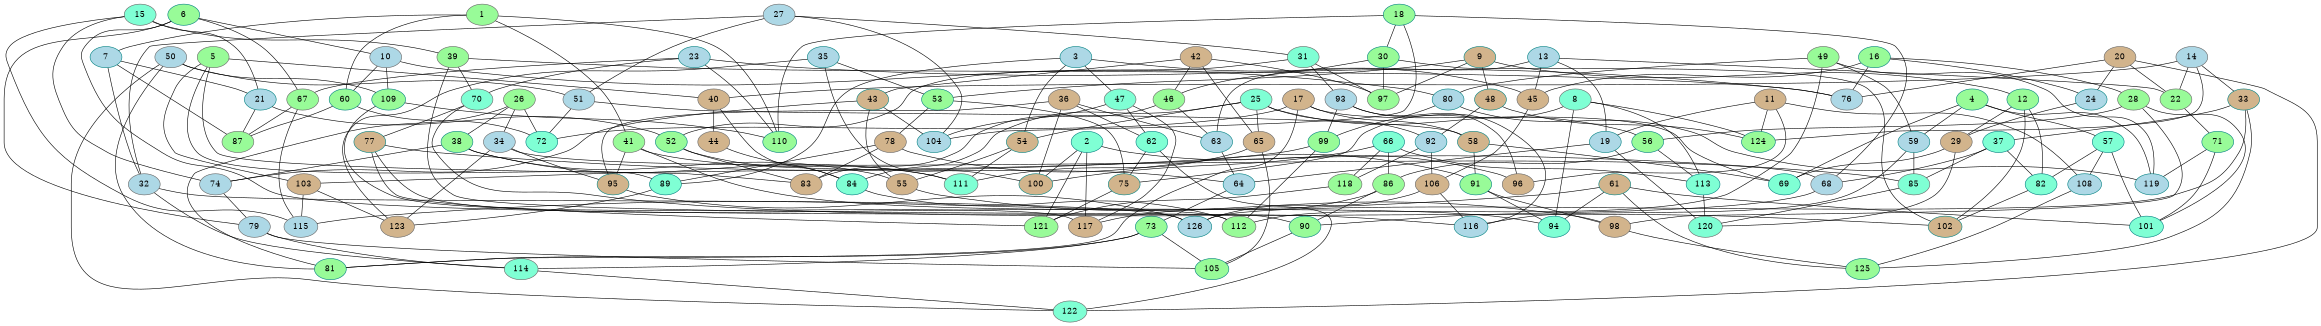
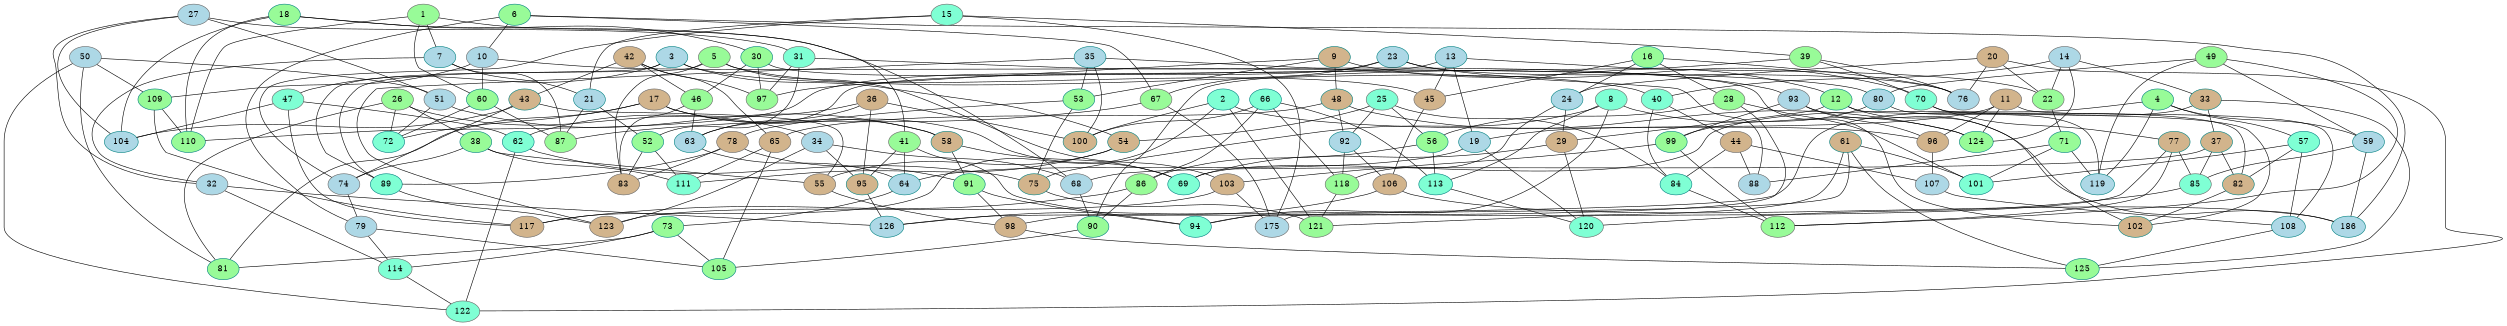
node "40": fillcolor tan -> aquamarine
edge "25" -- "65": now "48" -- "65"
node "37": fillcolor aquamarine -> tan
edge "24" -- "118": added
node "88": added
node "107": added
node "82": fillcolor aquamarine -> tan
node "115": label "115" -> "175"
node "116": label "116" -> "186"
